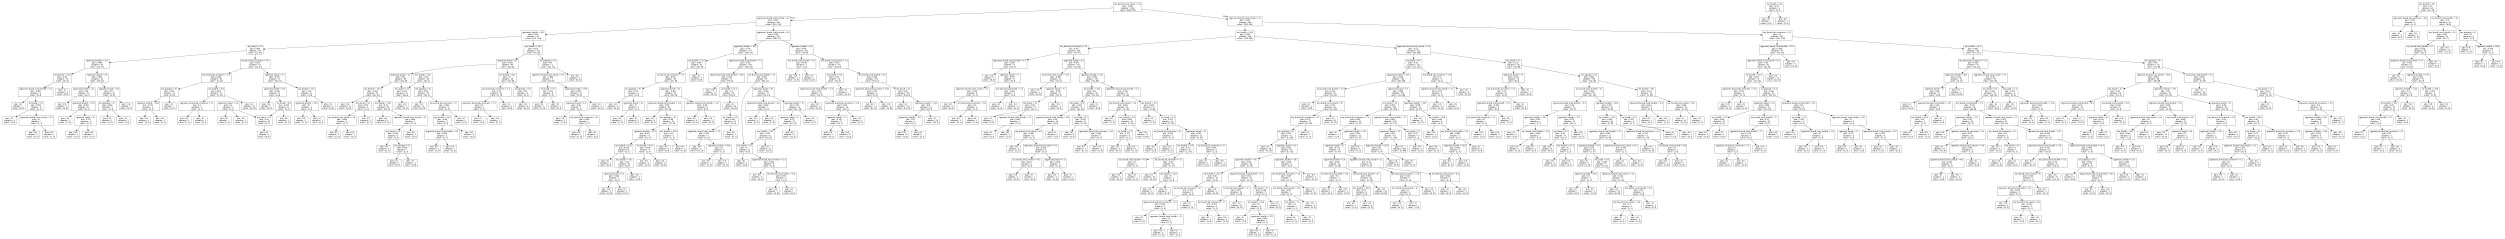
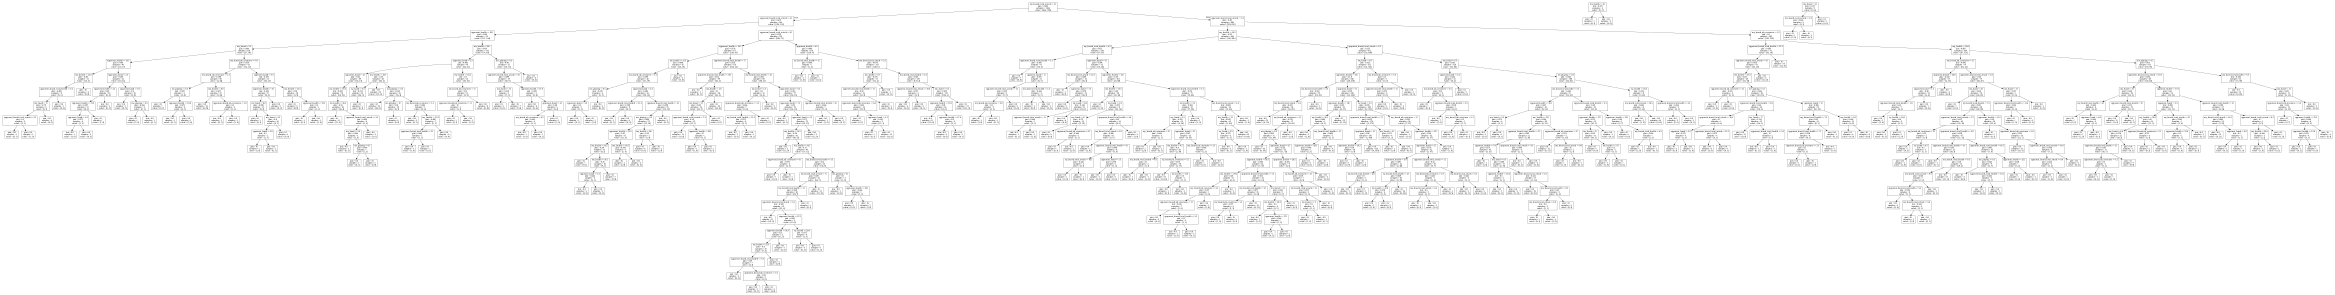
edge "my_health <= 14.0 gini = 0.5 samples = 20 value = [10, 10]" -> "me_playing <= 0.5 gini = 0.18 samples = 10 value = [9, 1]": now "me_playing <= 0.5 gini = 0.332 samples = 19 value = [15, 4]" -> "me_playing <= 0.5 gini = 0.18 samples = 10 value = [9, 1]"
edge "my_health <= 16.5 gini = 0.459 samples = 28 value = [18, 10]" -> "gini = 0.0 samples = 21 value = [21, 0]": now "my_health <= 20.5 gini = 0.18 samples = 40 value = [36, 4]" -> "gini = 0.0 samples = 21 value = [21, 0]"
edge "my_health <= 16.5 gini = 0.459 samples = 28 value = [18, 10]" -> "my_hand <= 5.5 gini = 0.375 samples = 8 value = [2, 6]": removed
edge "gini = 0.0 samples = 24 value = [24, 0]" -> "my_hand <= 2.5 gini = 0.245 samples = 14 value = [12, 2]": now "my_health <= 21.5 gini = 0.1 samples = 38 value = [36, 2]" -> "my_hand <= 2.5 gini = 0.245 samples = 14 value = [12, 2]"
edge "opponent_hand <= 5.0 gini = 0.5 samples = 2 value = [1, 1]" -> "my_hand <= 3.5 gini = 0.18 samples = 10 value = [9, 1]": reversed
edge "my_health <= 13.5 gini = 0.316 samples = 61 value = [49, 12]" -> "my_hand <= 2.5 gini = 0.5 samples = 12 value = [6, 6]": now "my_health <= 13.5 gini = 0.316 samples = 61 value = [49, 12]" -> "my_health <= 14.5 gini = 0.37 samples = 49 value = [37, 12]"
